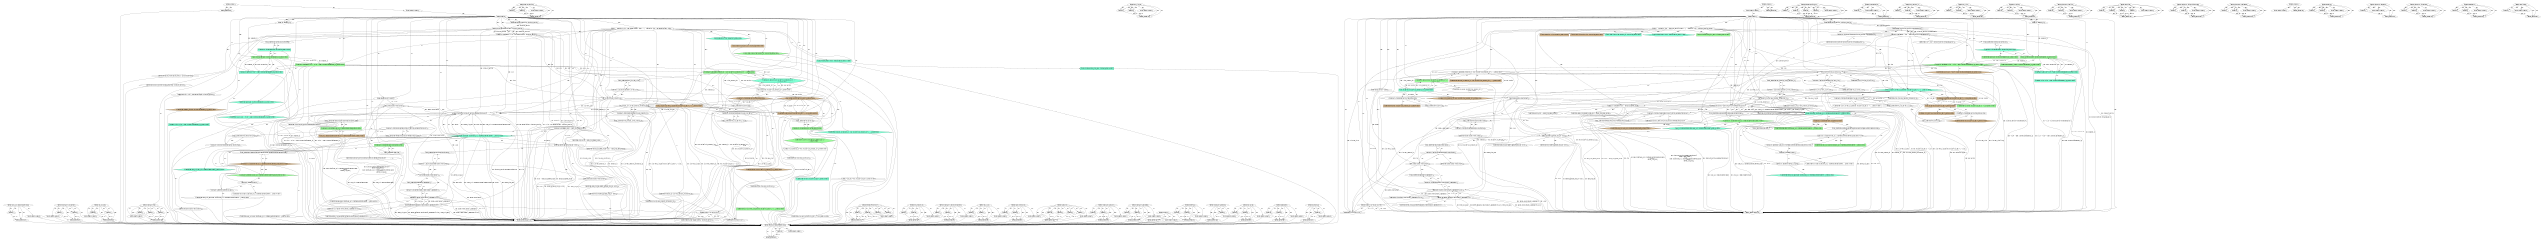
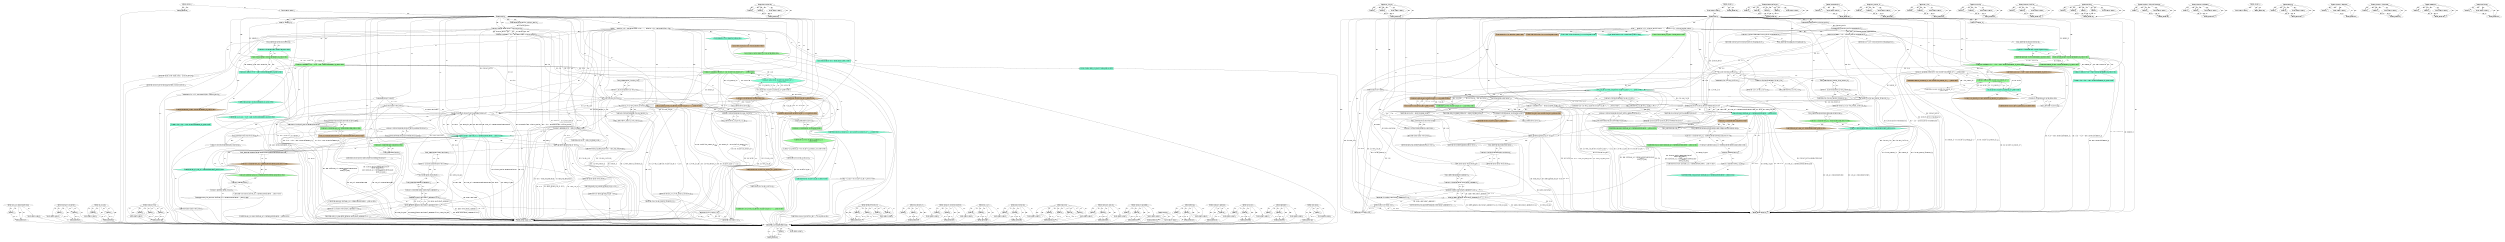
node "(FIELD_IDENTIFIER,CreateGDataFile,CreateGDataFile)": added
node "(IDENTIFIER,NULL,new GDataFile(NULL, directory_service))": removed
